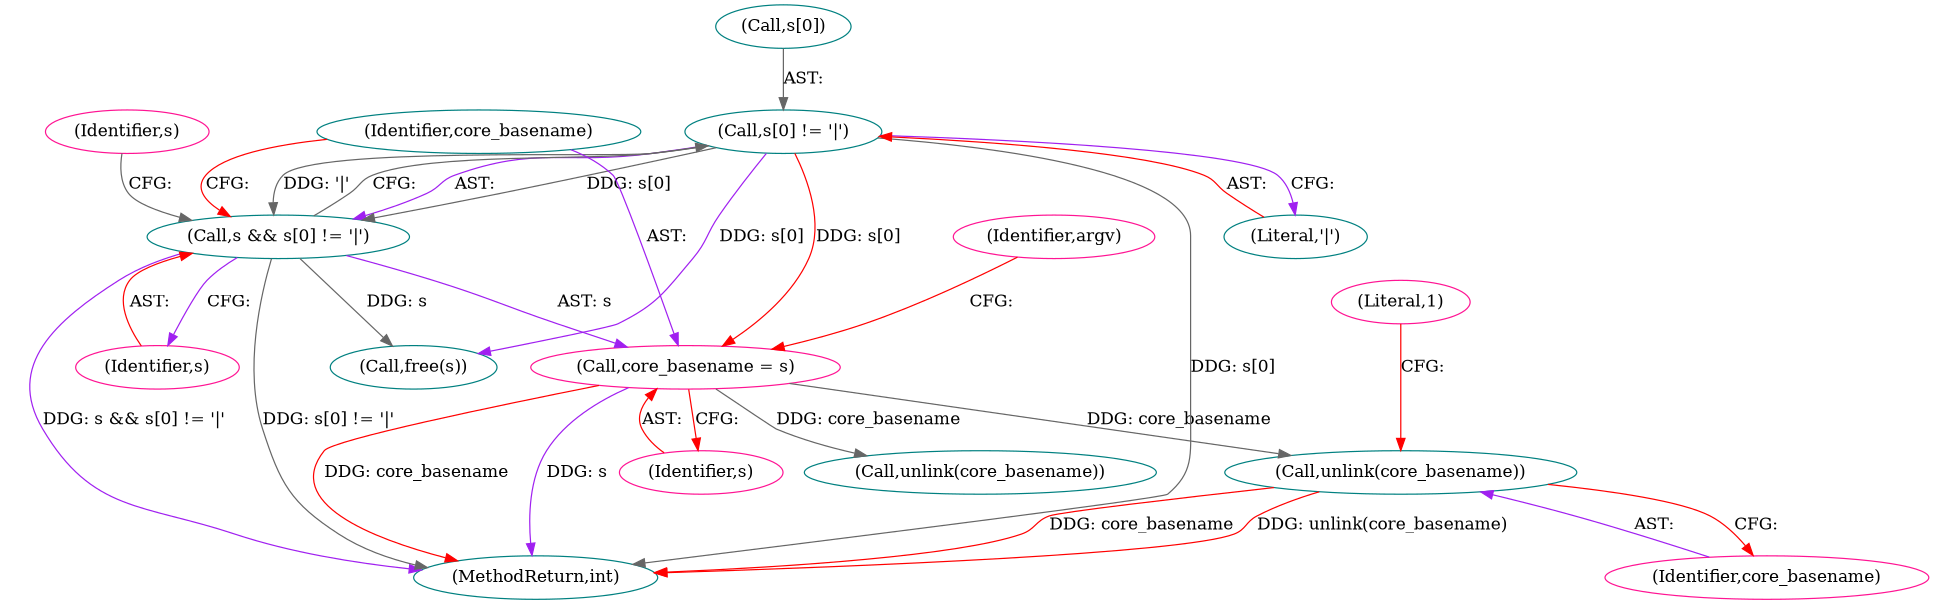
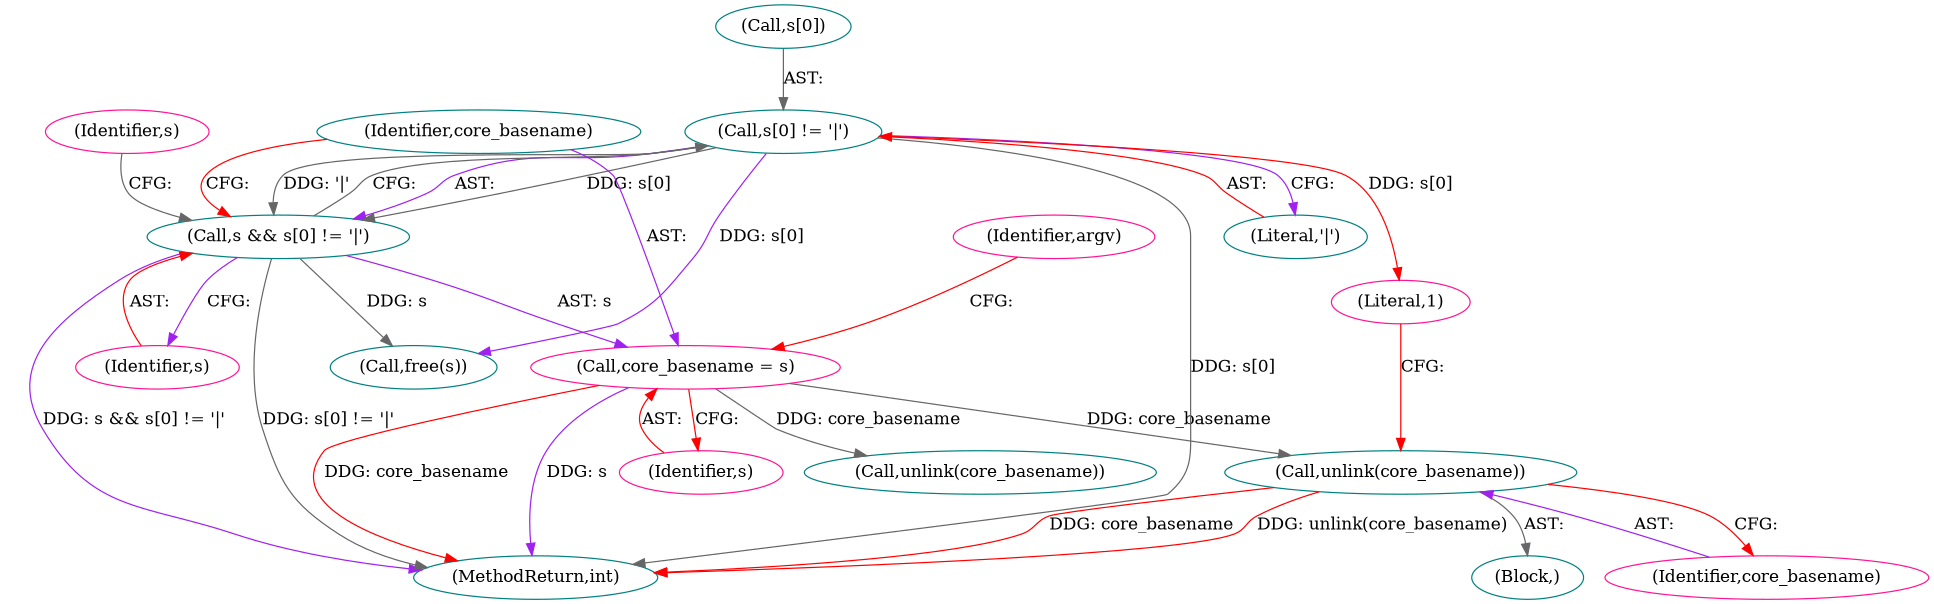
edge "(Call,s[0] != '|')" -> "(Call,core_basename = s)": now "(Call,s[0] != '|')" -> "(Literal,1)"
node "(Block,)": added
